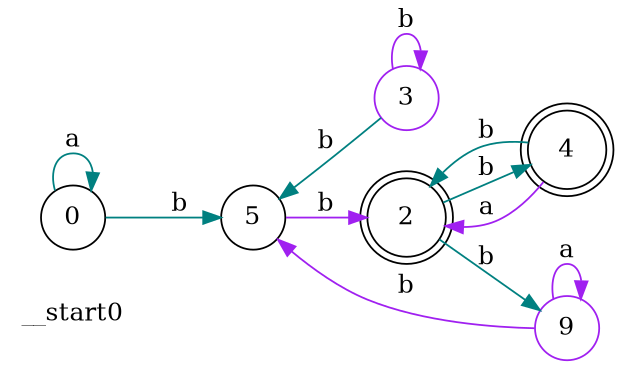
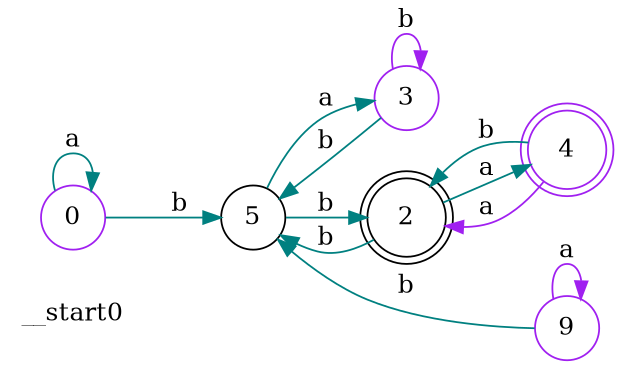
edge "5" -> "3": added, label "a"
node "4": color black -> purple
edge "2" -> "4": label "b" -> "a"
node "0": color black -> purple
edge "5" -> "2": color purple -> teal
edge "2" -> "9": now "2" -> "5"
edge "9" -> "5": color purple -> teal
